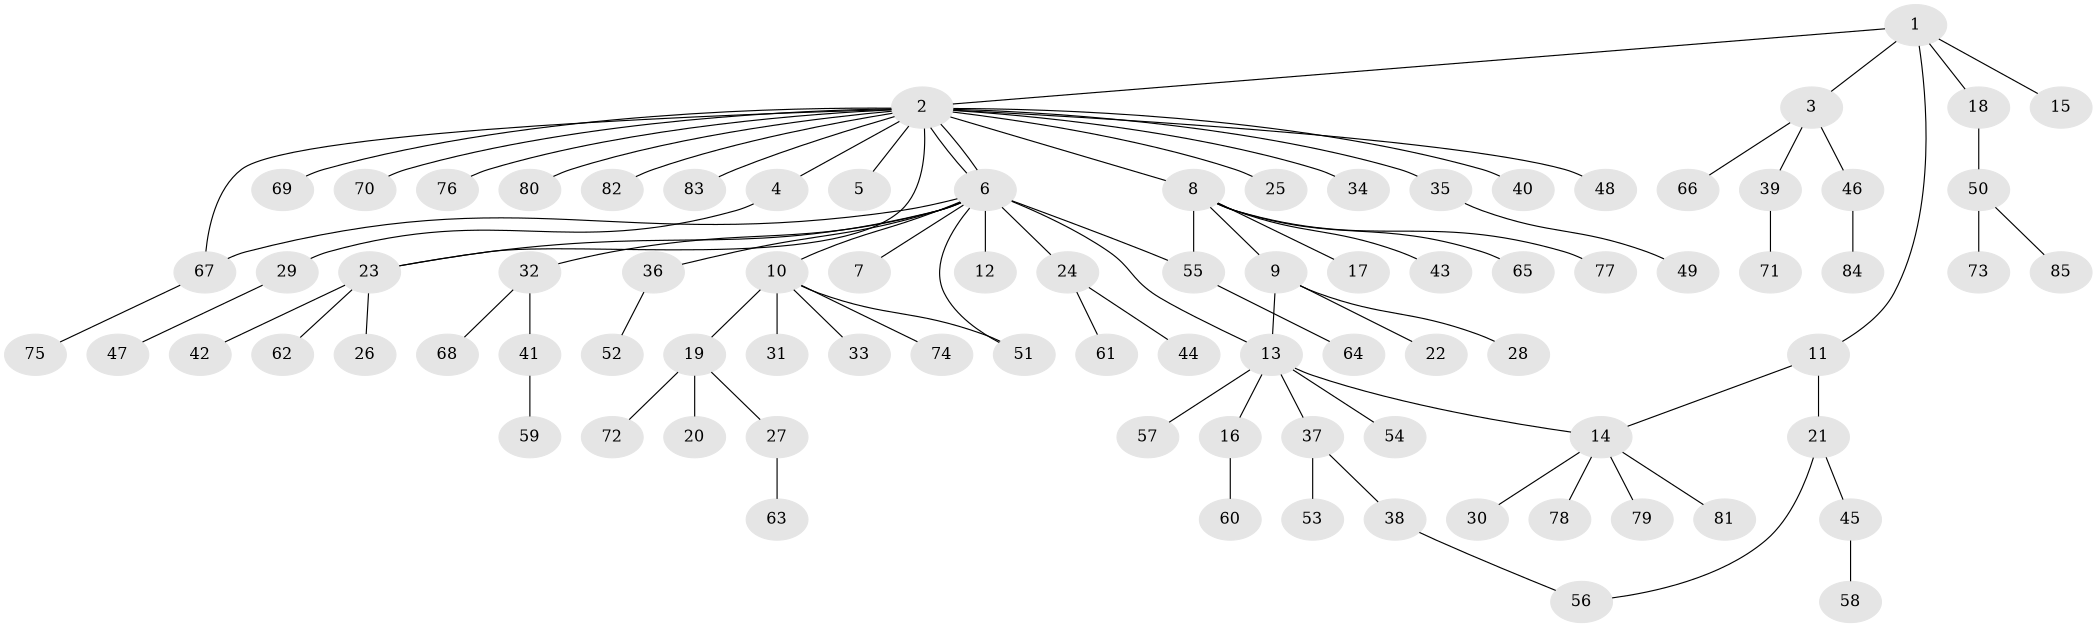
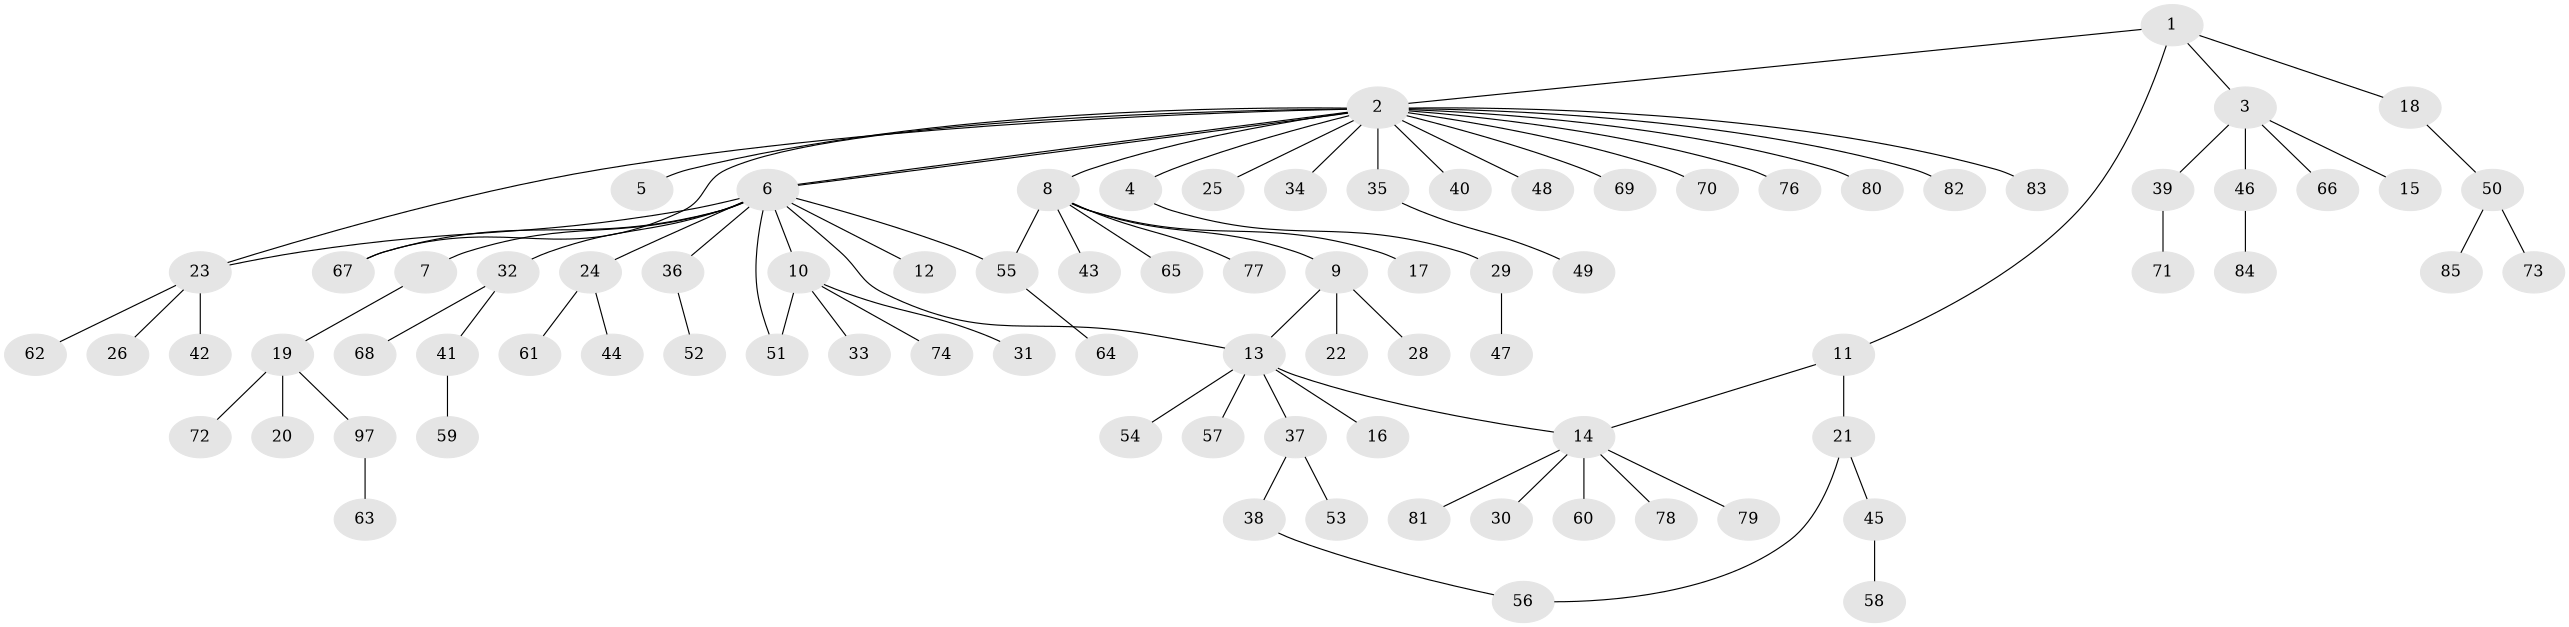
edge "1" -- "15": now "3" -- "15"
edge "10" -- "19": now "7" -- "19"
node "75": removed
node "27": label "27" -> "97"
edge "16" -- "60": now "14" -- "60"
